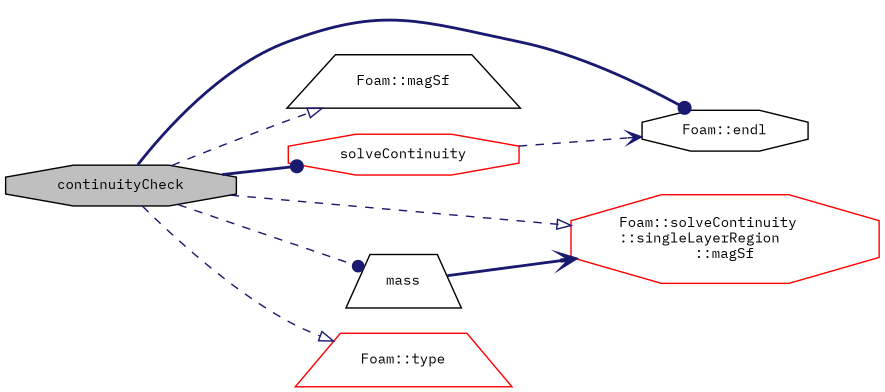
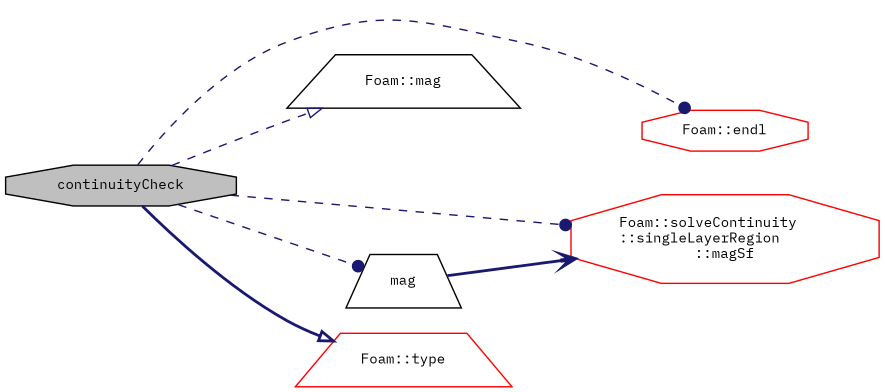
edge "continuityCheck" -> "Foam::endl": style bold -> dashed
node "Foam::magSf": label "Foam::magSf" -> "Foam::mag"
node "Foam::endl": color black -> red
node "solveContinuity": removed
edge "continuityCheck" -> "Foam::solveContinuity ::singleLayerRegion ::magSf": arrowhead onormal -> dot
edge "continuityCheck" -> "Foam::type": style dashed -> bold
node "mass": label "mass" -> "mag"
